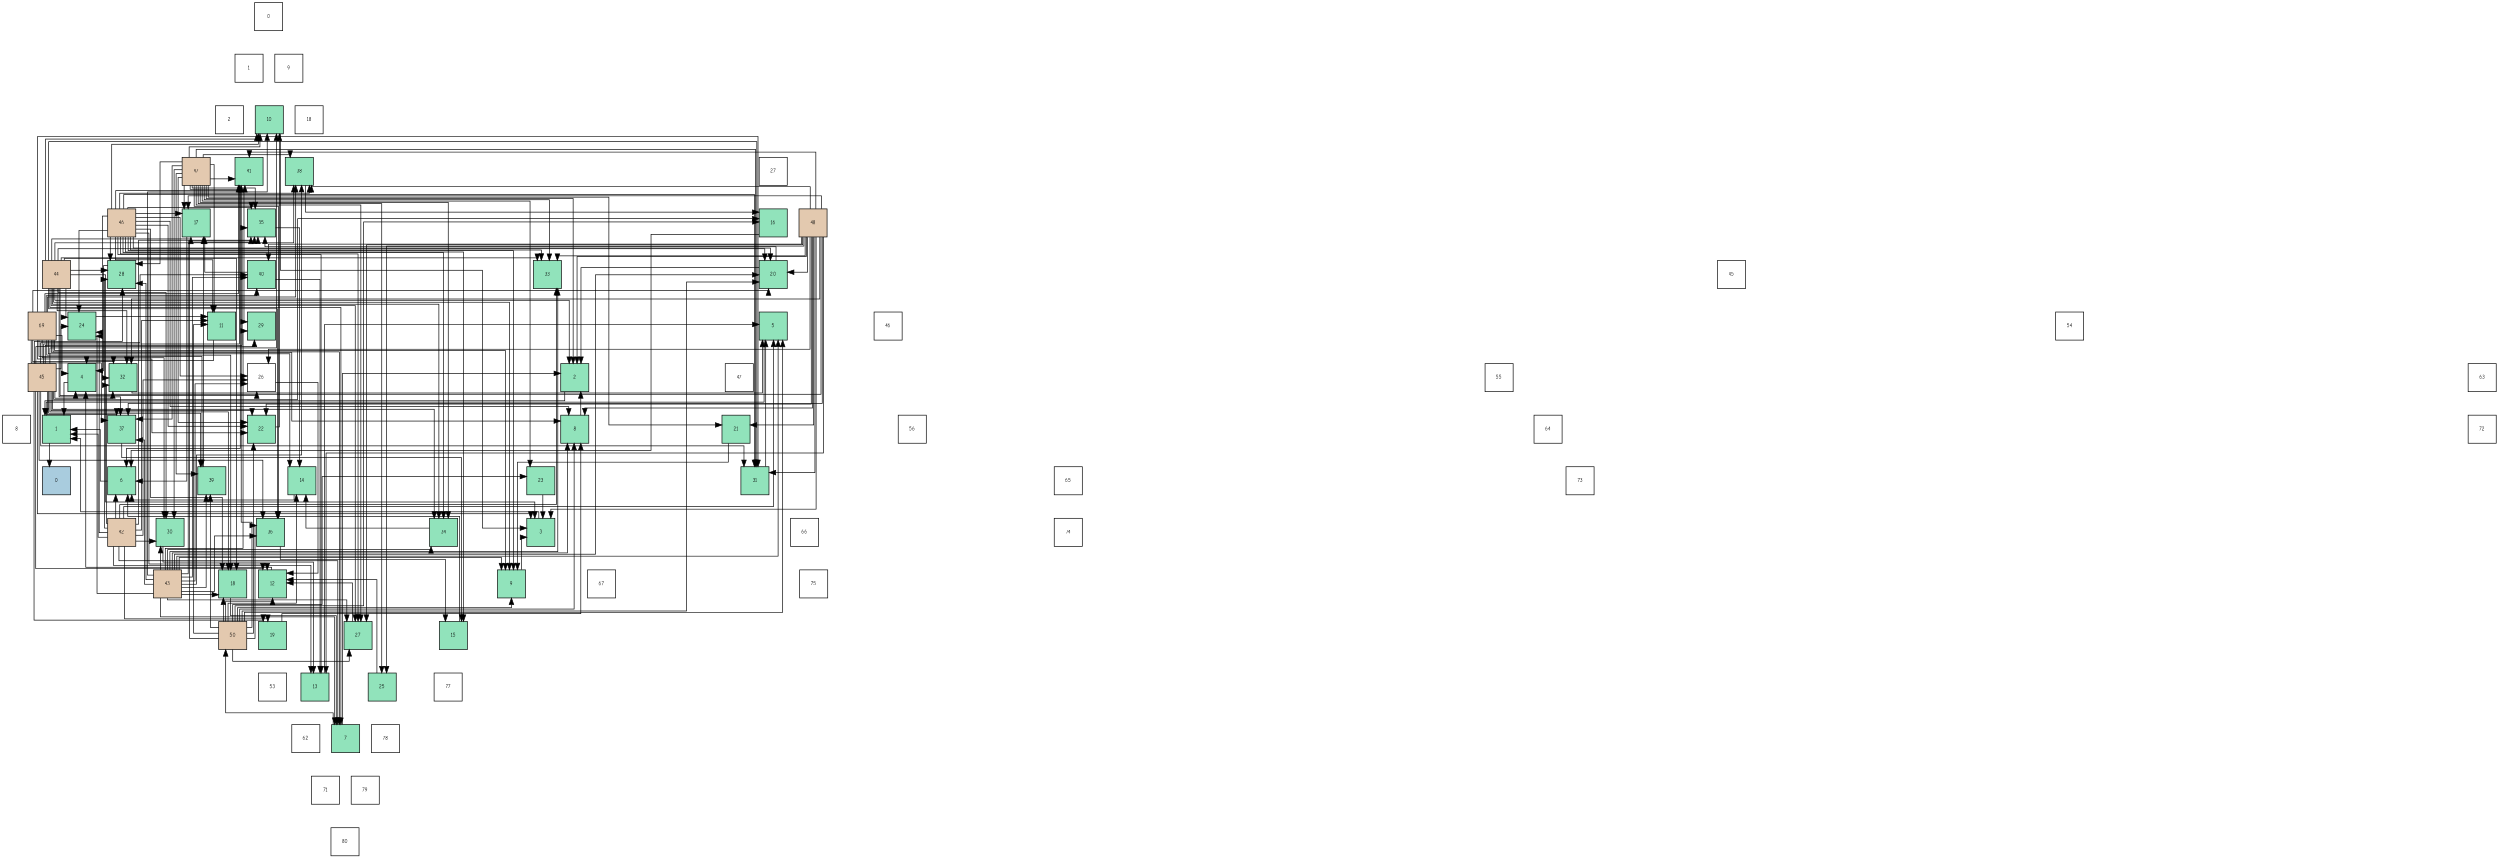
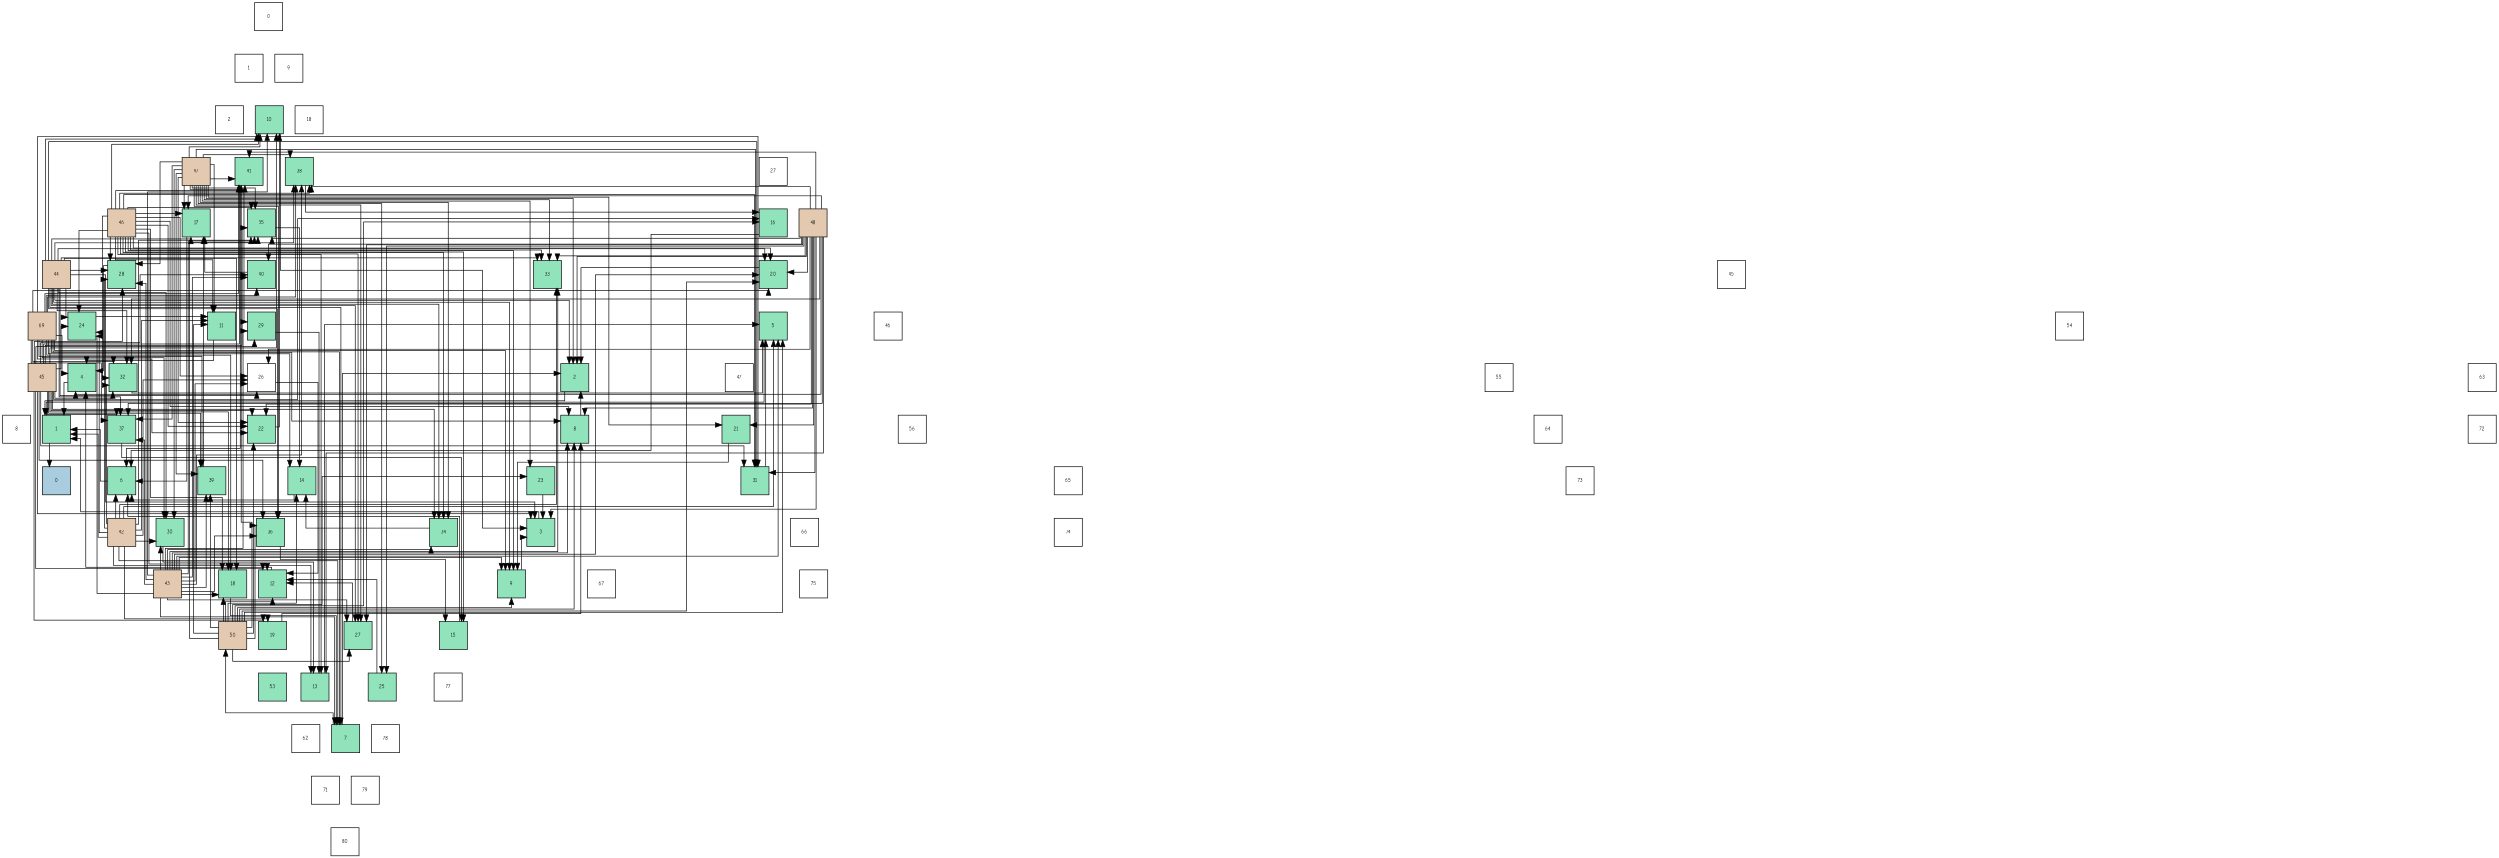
edge "20" -> "35": now "48" -> "35"
edge "40" -> "13": now "29" -> "13"
node "53": fillcolor #ffffff -> #91e3bb
